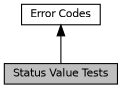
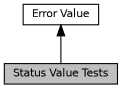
node "Error Codes": label "Error Codes" -> "Error Value"
